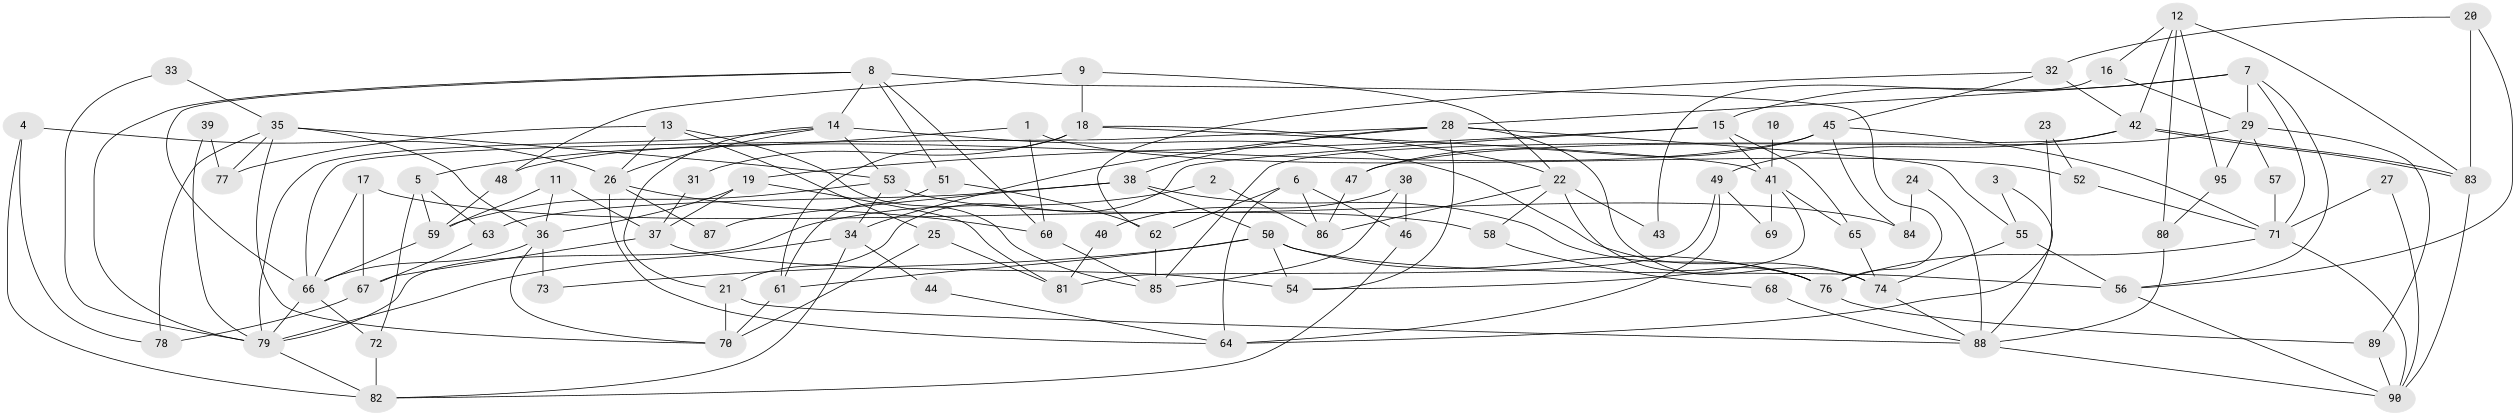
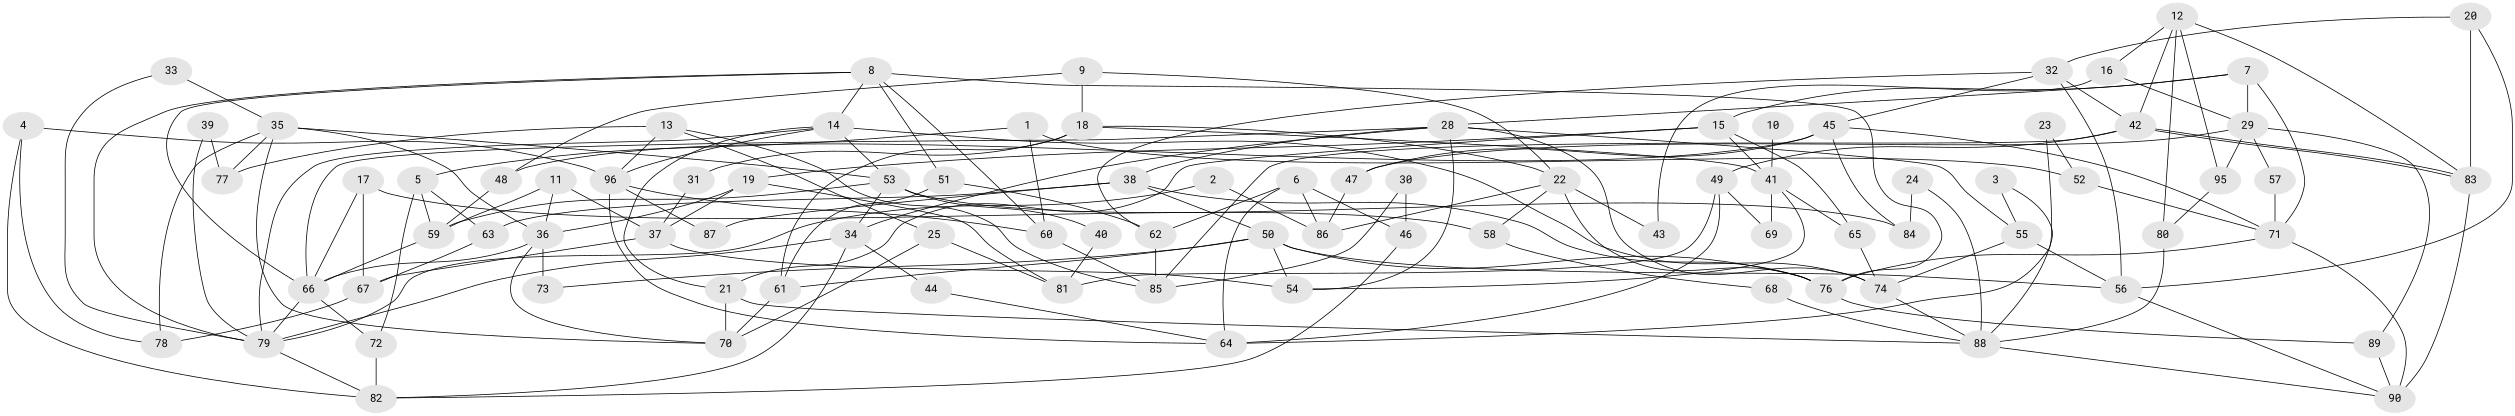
node "26": label "26" -> "96"
node "27": removed
edge "30" -- "40": now "53" -- "40"
edge "7" -- "56": now "32" -- "56"
